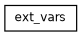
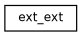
node "ext_vars": label "ext_vars" -> "ext_ext"
